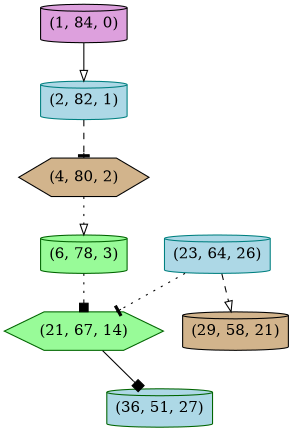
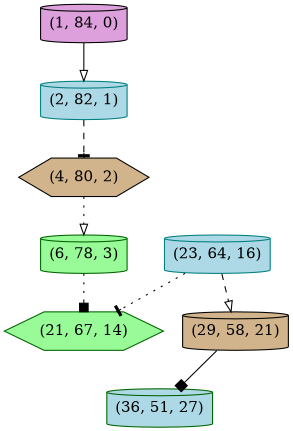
node "(23, 64, 26)": label "(23, 64, 26)" -> "(23, 64, 16)"
edge "(21, 67, 14)" -> "(36, 51, 27)": now "(29, 58, 21)" -> "(36, 51, 27)"
